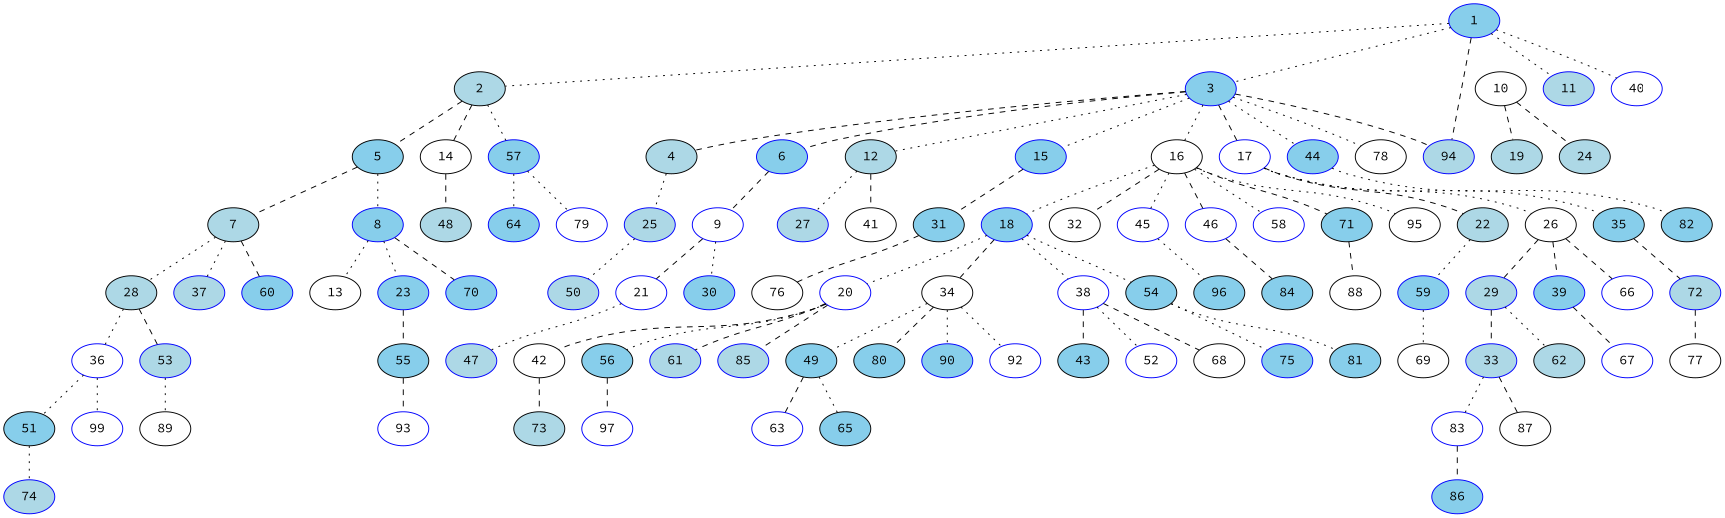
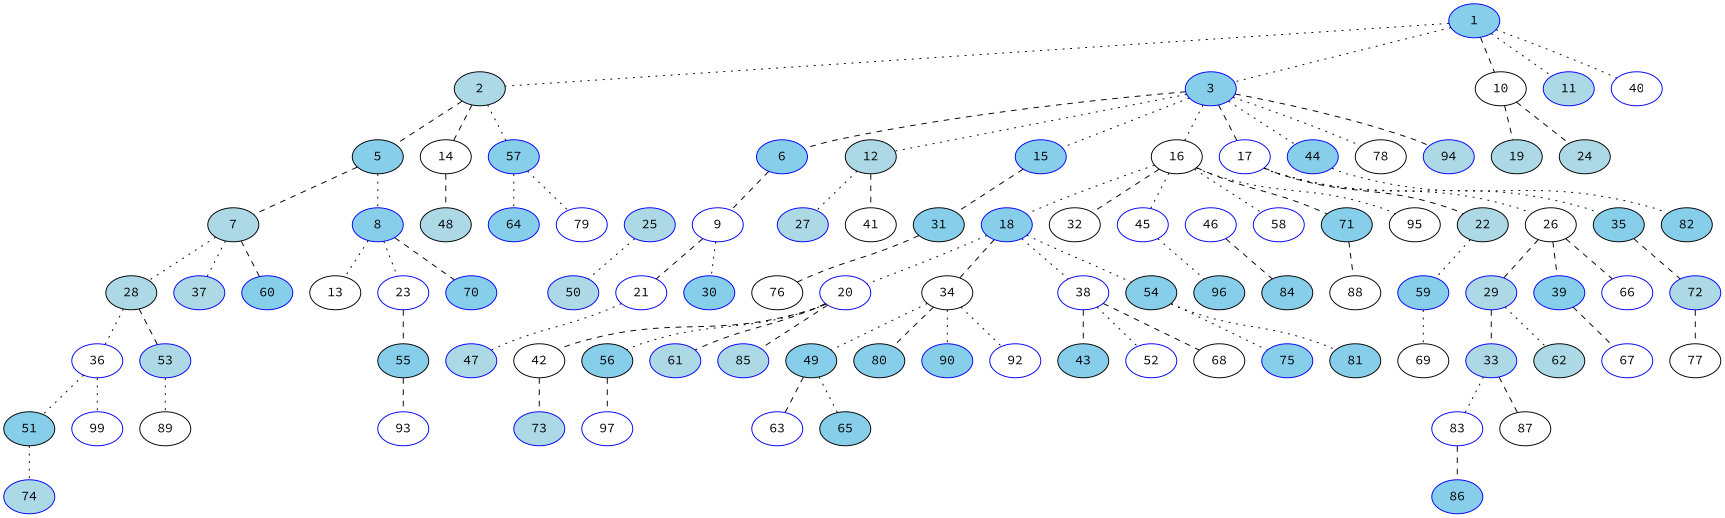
edge "1" -- "94": now "1" -- "10"
node "4": removed
edge "16" -- "46": removed
node "23": fillcolor skyblue -> white
node "73": color black -> blue
